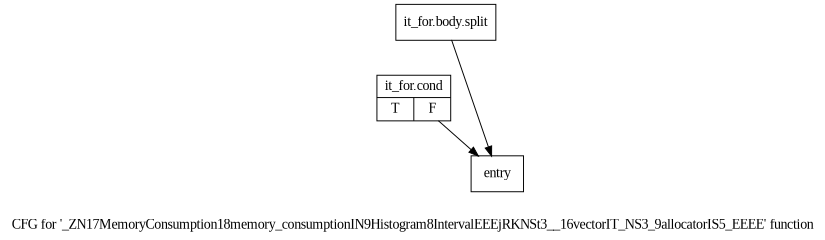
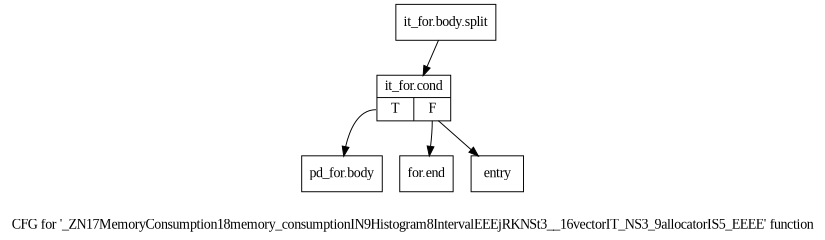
edge "it_for.body.split" -> "entry": now "it_for.body.split" -> "it_for.cond"
node "pd_for.body": added
node "for.end": added
